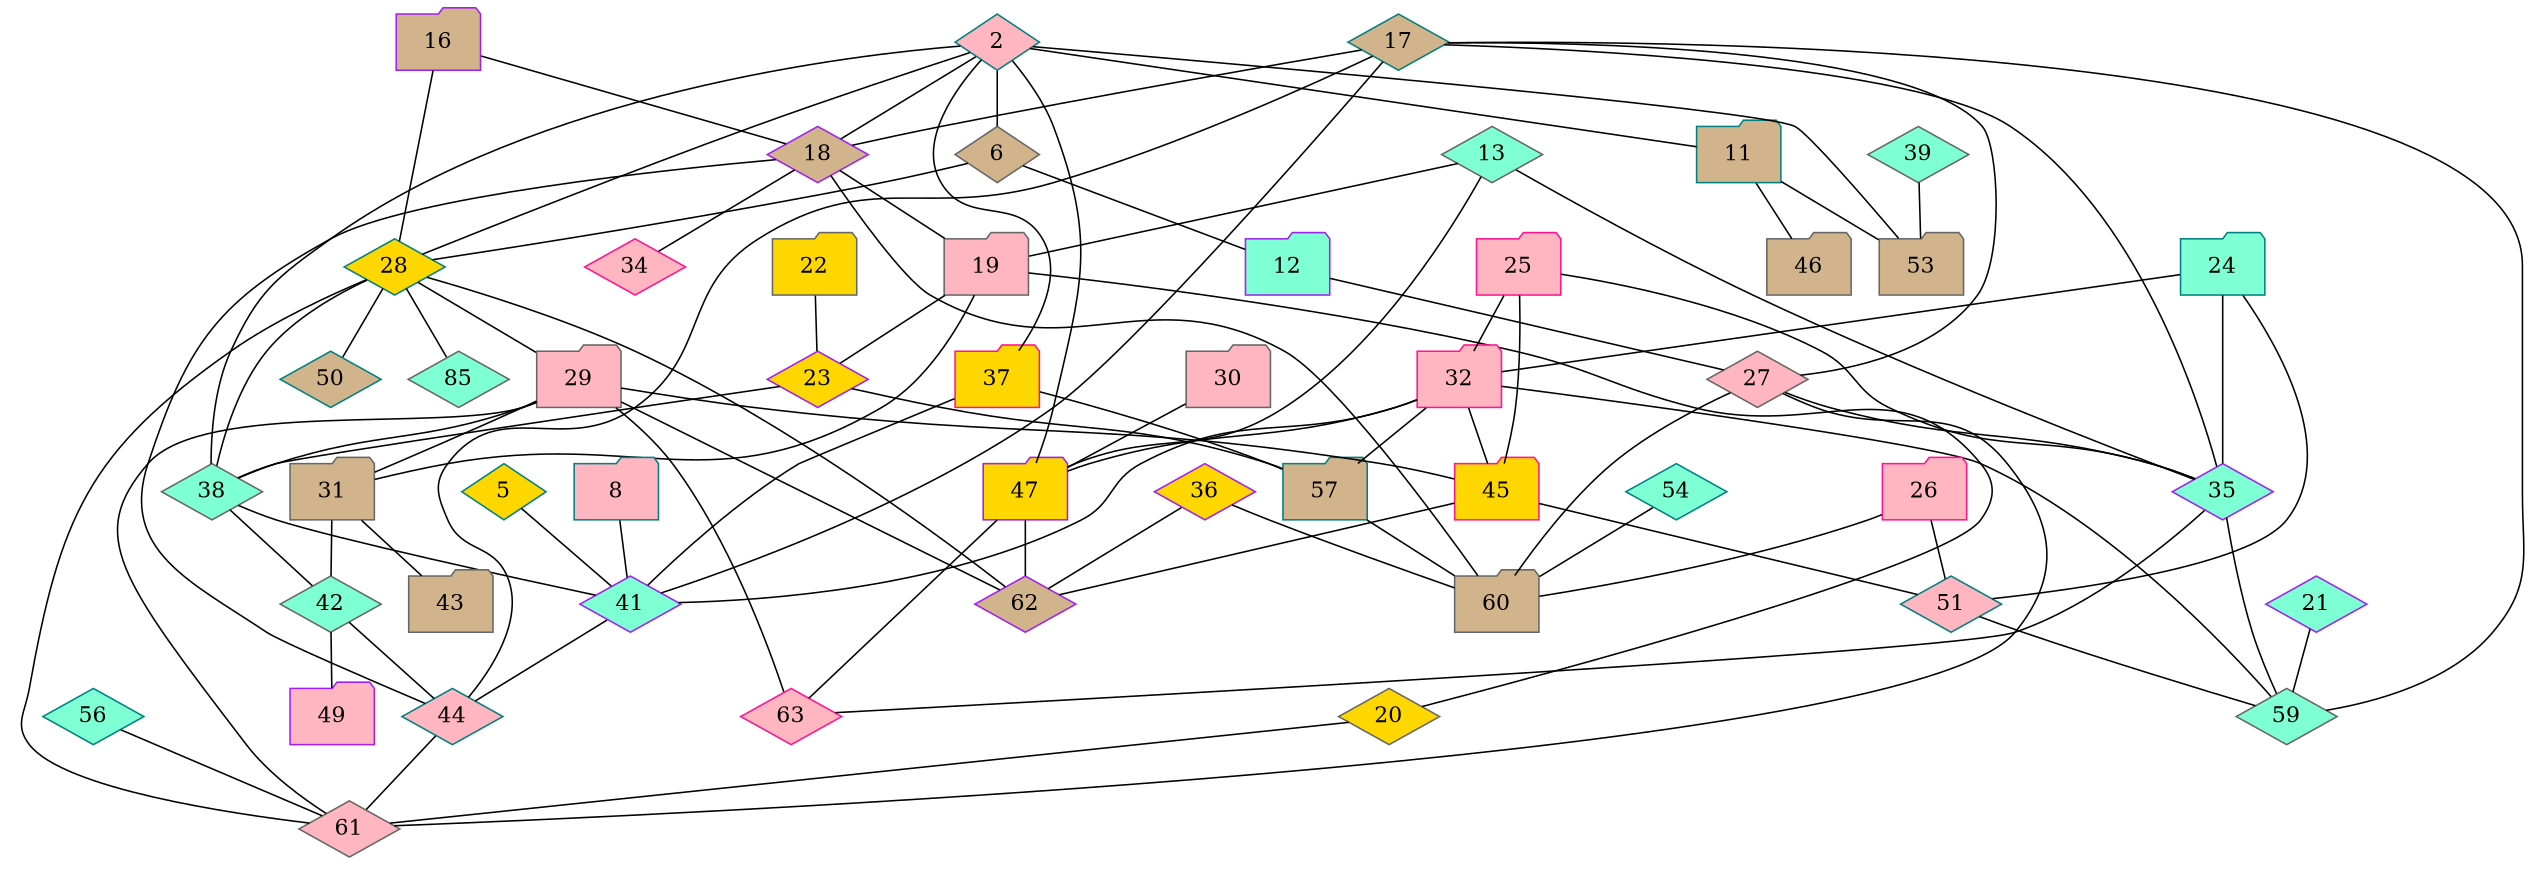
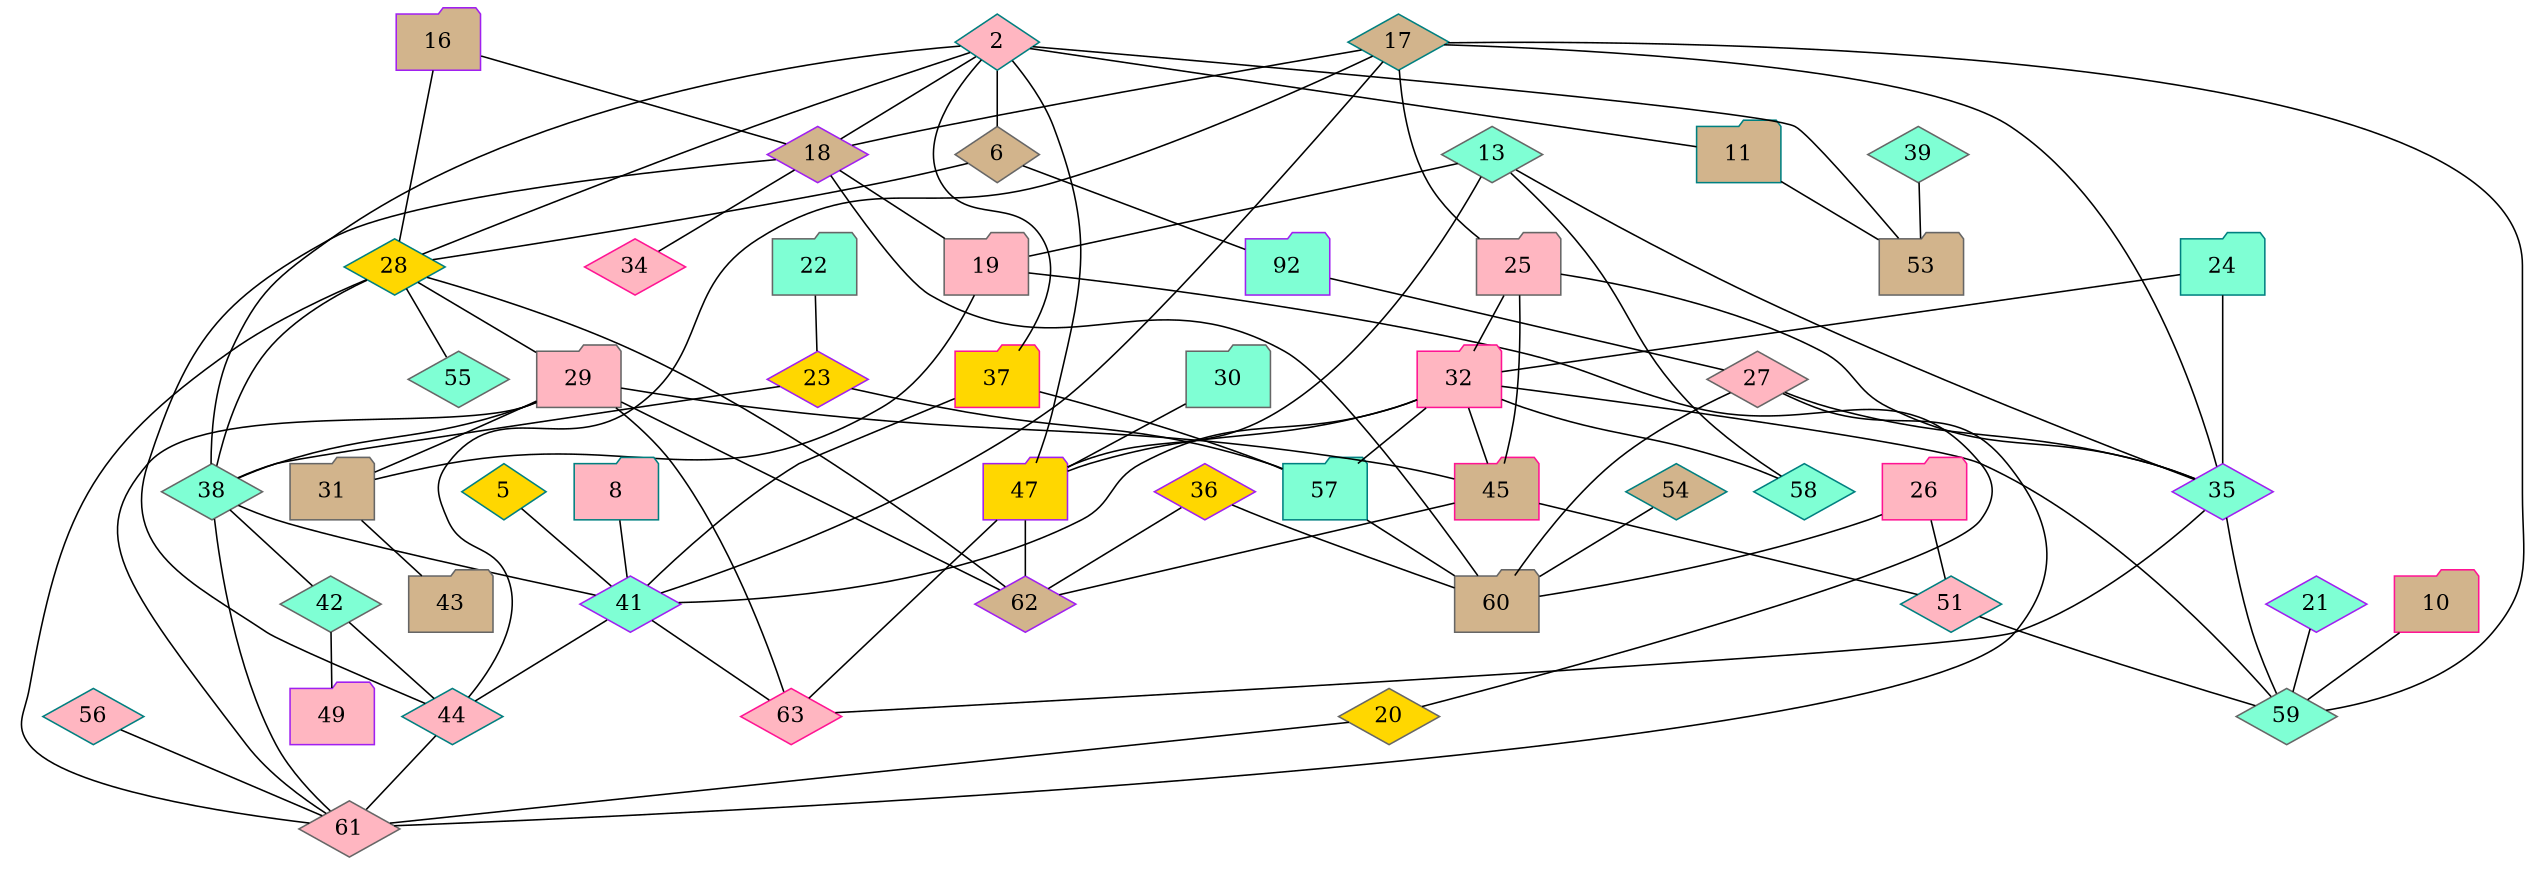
edge "17" -- "27": now "17" -- "25"
node "22": fillcolor gold -> aquamarine
node "12": label "12" -> "92"
node "25": color deeppink -> gray40
node "46": removed
edge "19" -- "23": removed
node "50": removed
node "85": label "85" -> "55"
node "30": fillcolor lightpink -> aquamarine
node "57": fillcolor tan -> aquamarine
node "45": fillcolor gold -> tan
node "54": fillcolor aquamarine -> tan
node "58": added
edge "24" -- "51": removed
edge "31" -- "42": removed
node "10": added
edge "41" -- "63": added
edge "38" -- "61": added
node "56": fillcolor aquamarine -> lightpink
